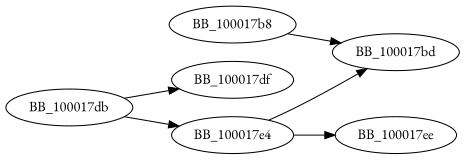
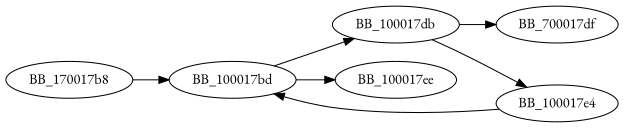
node "BB_100017b8": label "BB_100017b8" -> "BB_170017b8"
edge "BB_100017bd" -> "BB_100017db": added
node "BB_100017df": label "BB_100017df" -> "BB_700017df"
edge "BB_100017e4" -> "BB_100017ee": now "BB_100017bd" -> "BB_100017ee"
